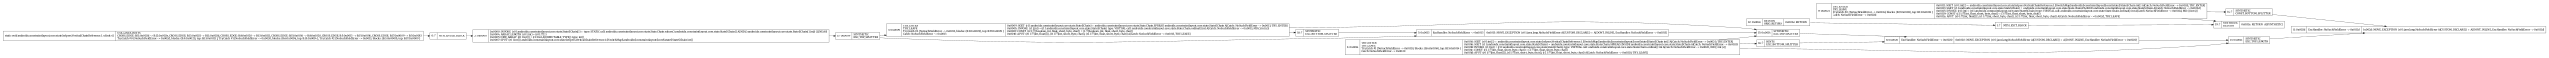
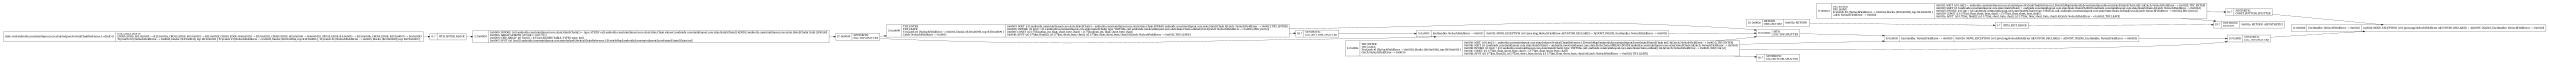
node "15: 0x0014": text "SYNTHETIC" -> "MTH"
node "13: 0x0021": text "EXC_TOP_LENGTH" -> "EXC_TOP_SPLITTER"
node "16: ?": text "HINTS" -> "SYNTHETIC"
edge "16: ?" -> "8: 0x0020": now "6: 0x0014" -> "8: 0x0020"
